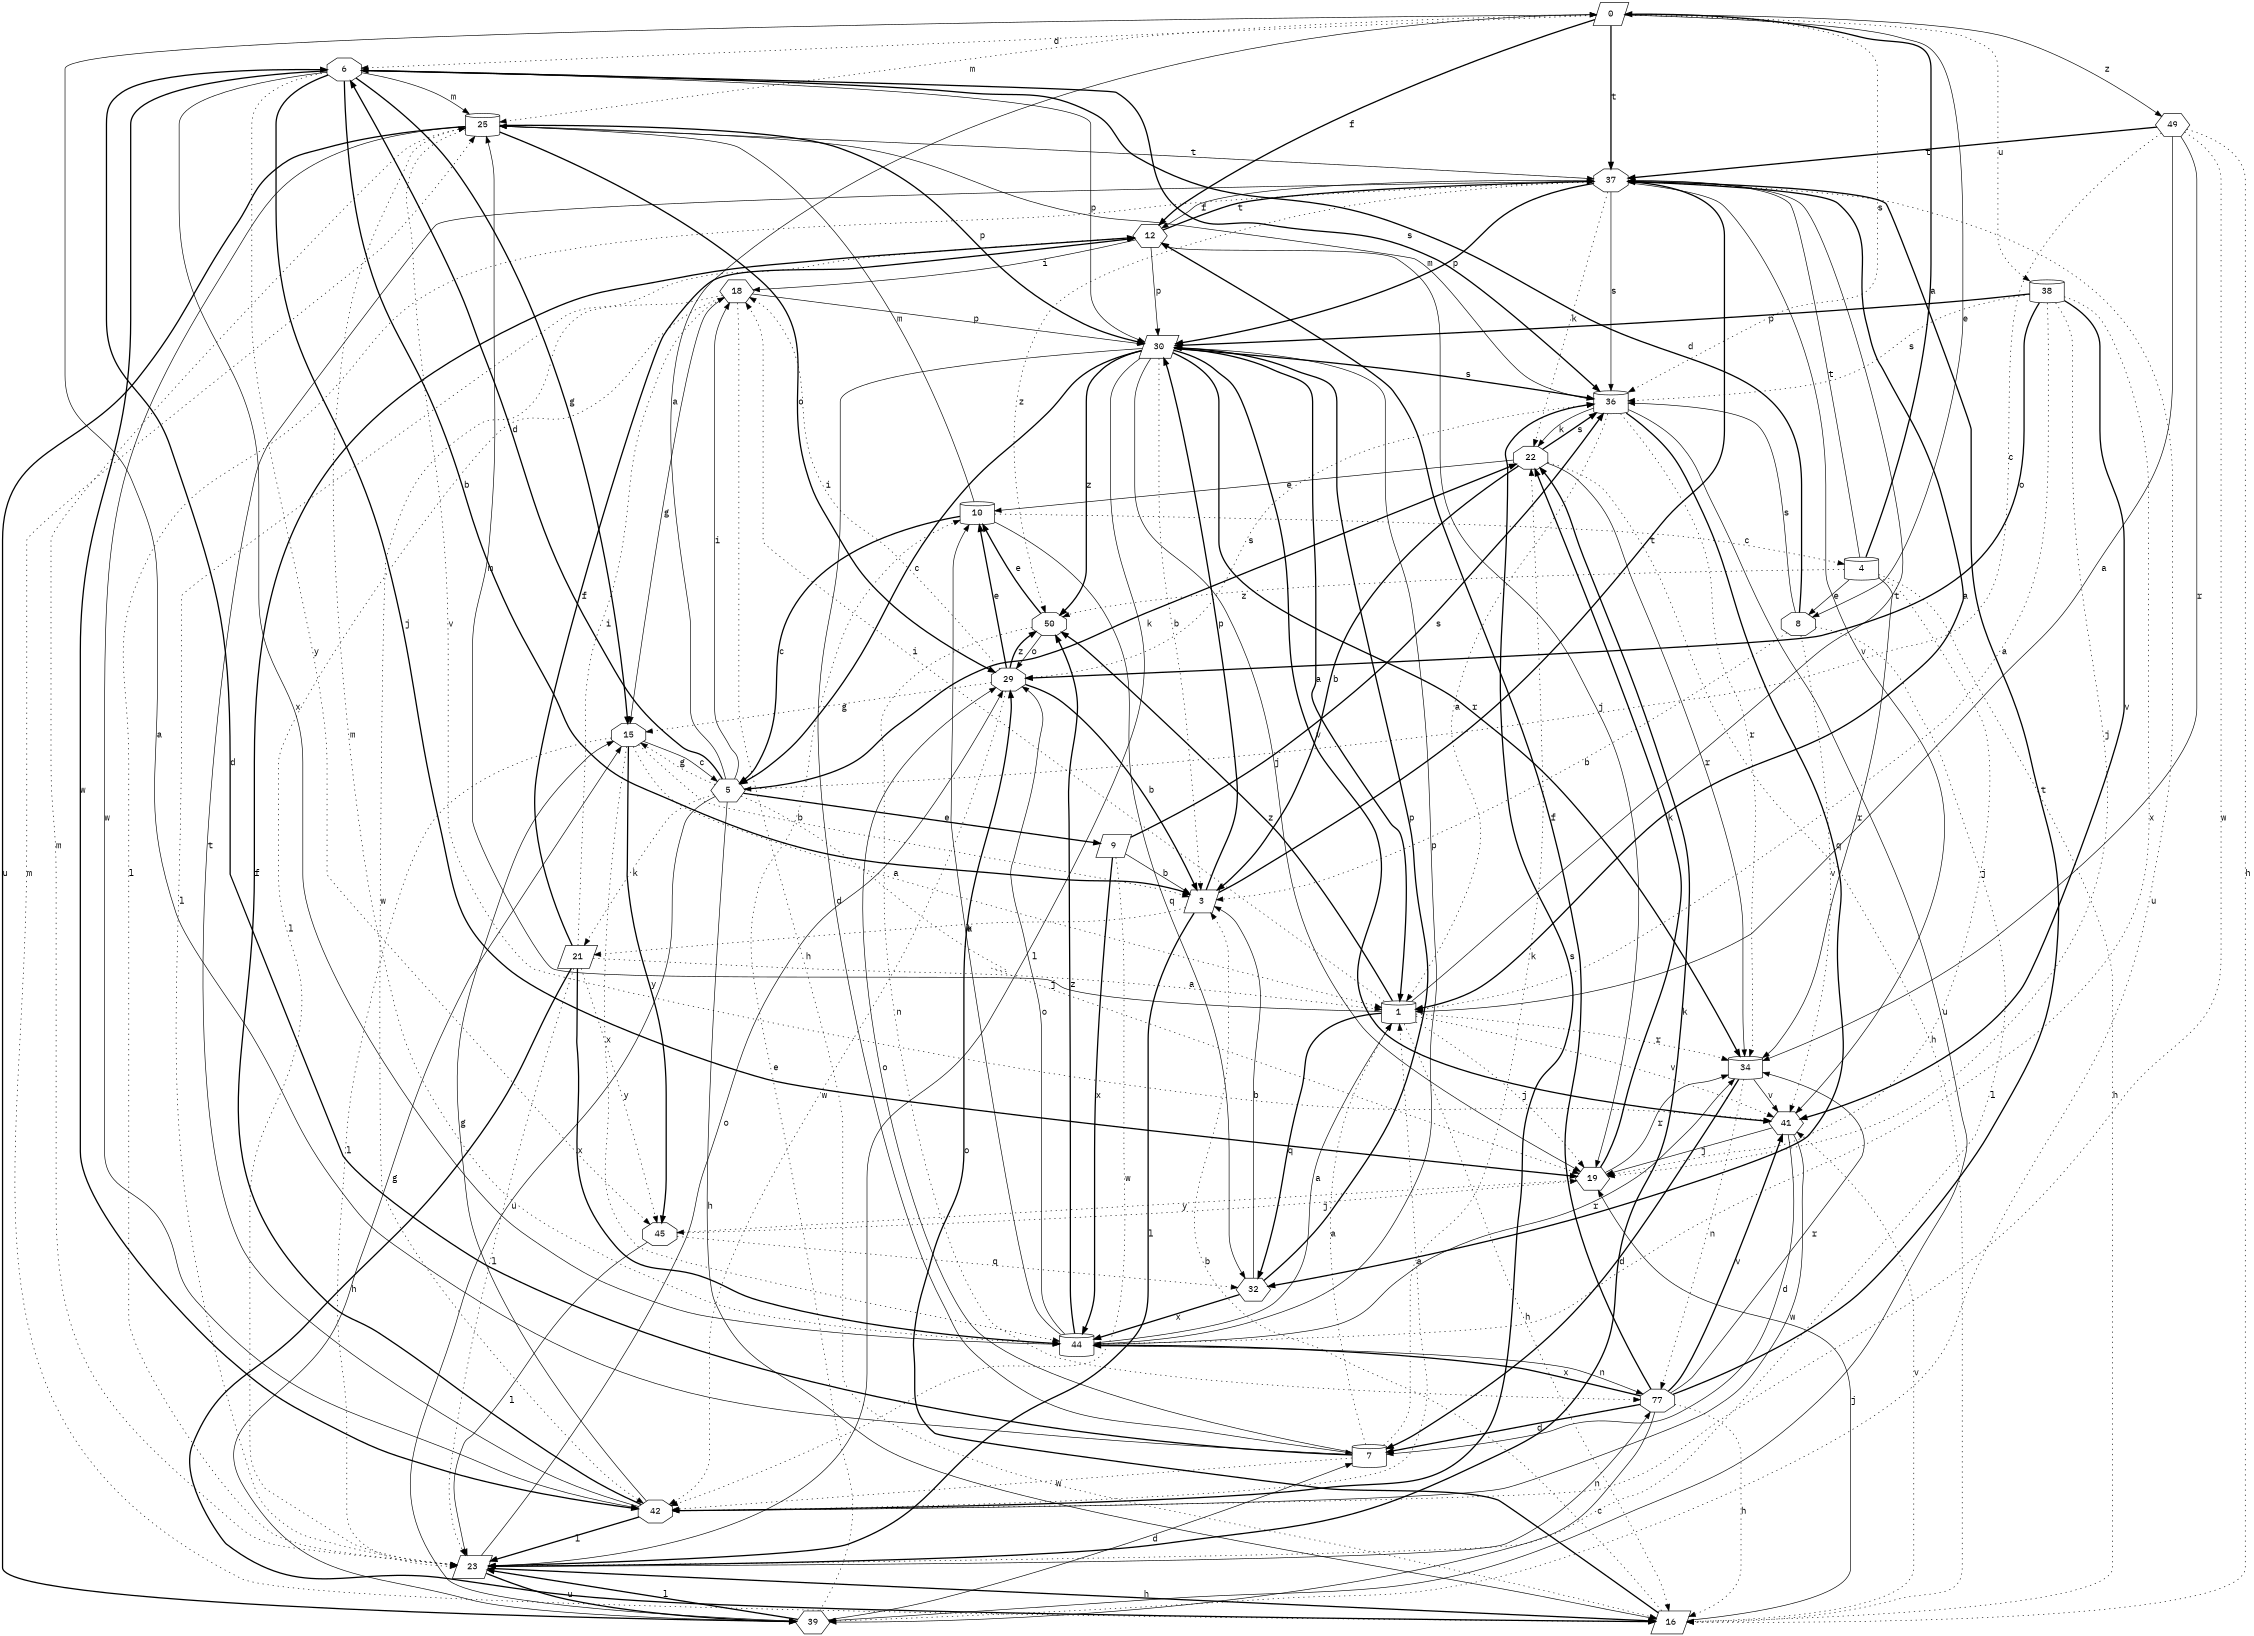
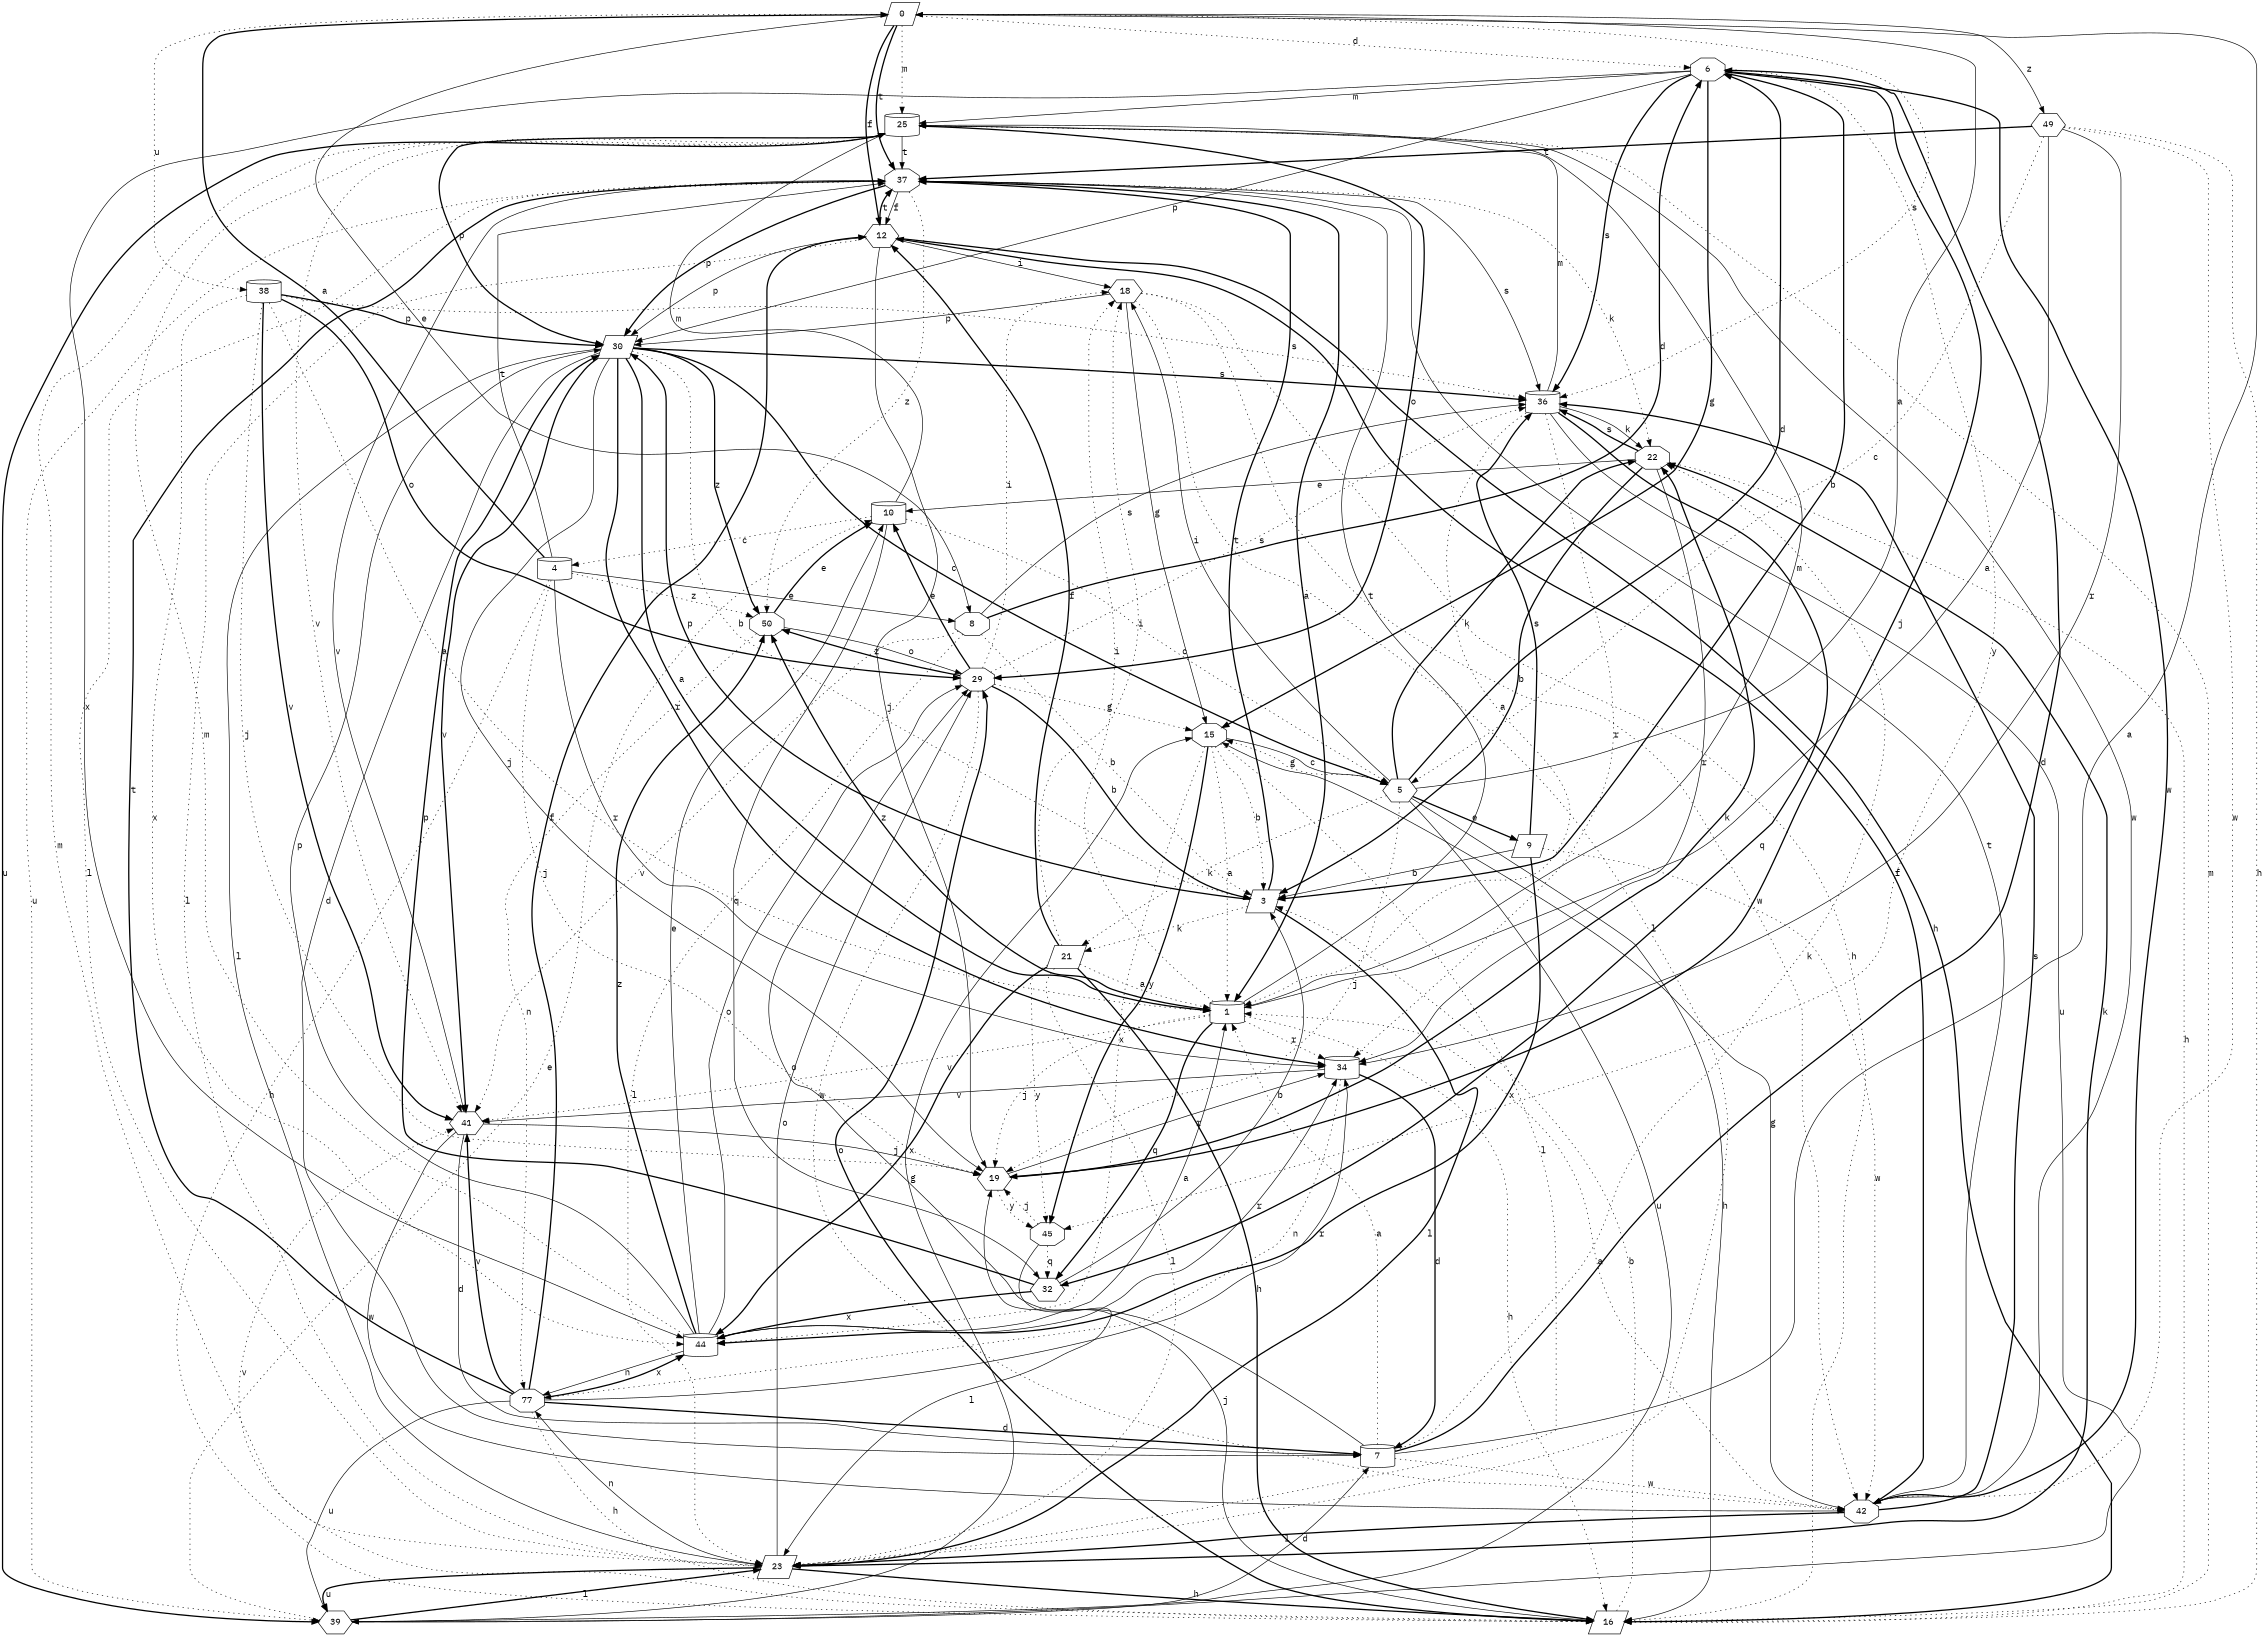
edge "10" -> "5": style bold -> dotted
edge "12" -> "16": added, label "h"
edge "77" -> "39": label "c" -> "u"
